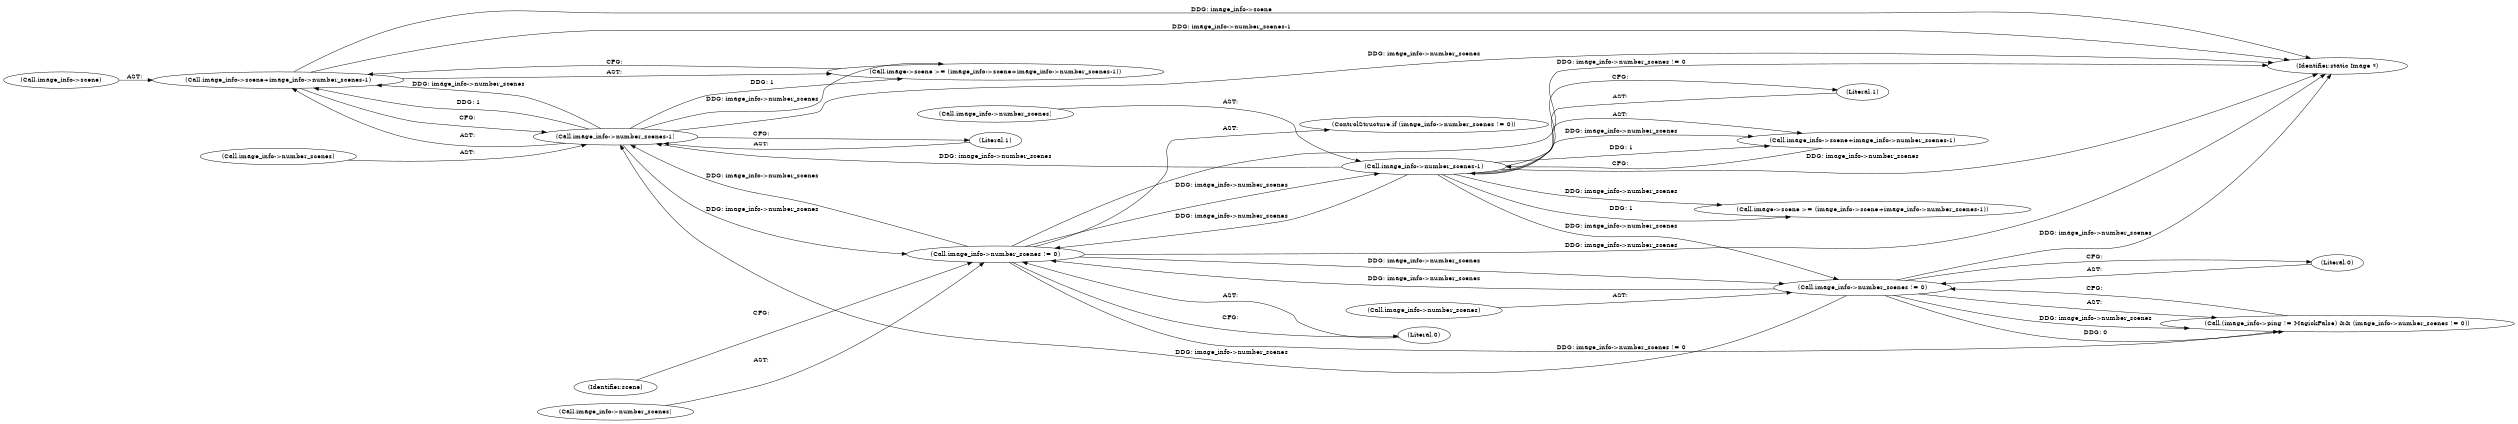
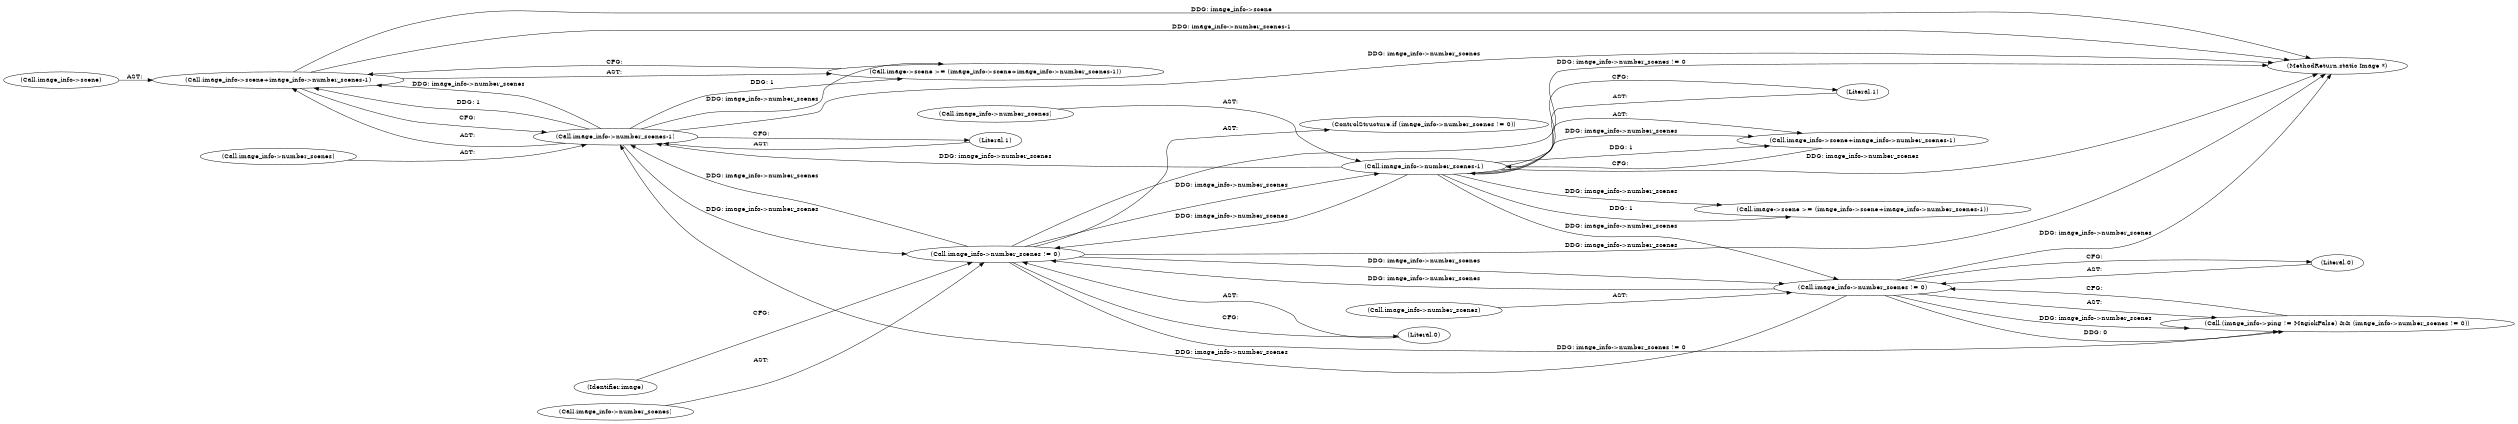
node "(Identifier,static Image *)": label "(Identifier,static Image *)" -> "(MethodReturn,static Image *)"
node "(Identifier,scene)": label "(Identifier,scene)" -> "(Identifier,image)"
